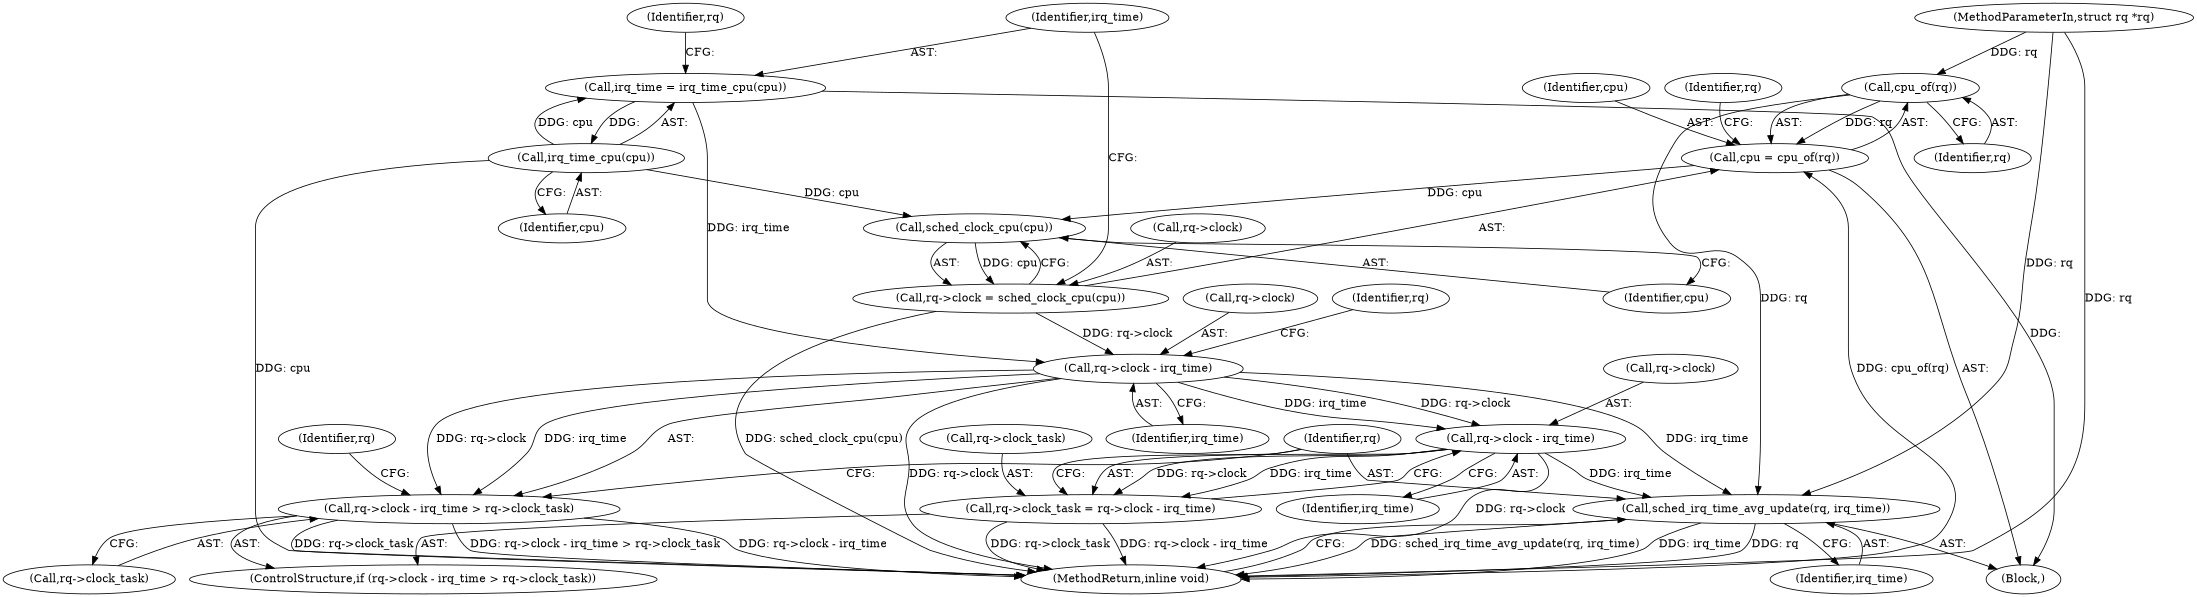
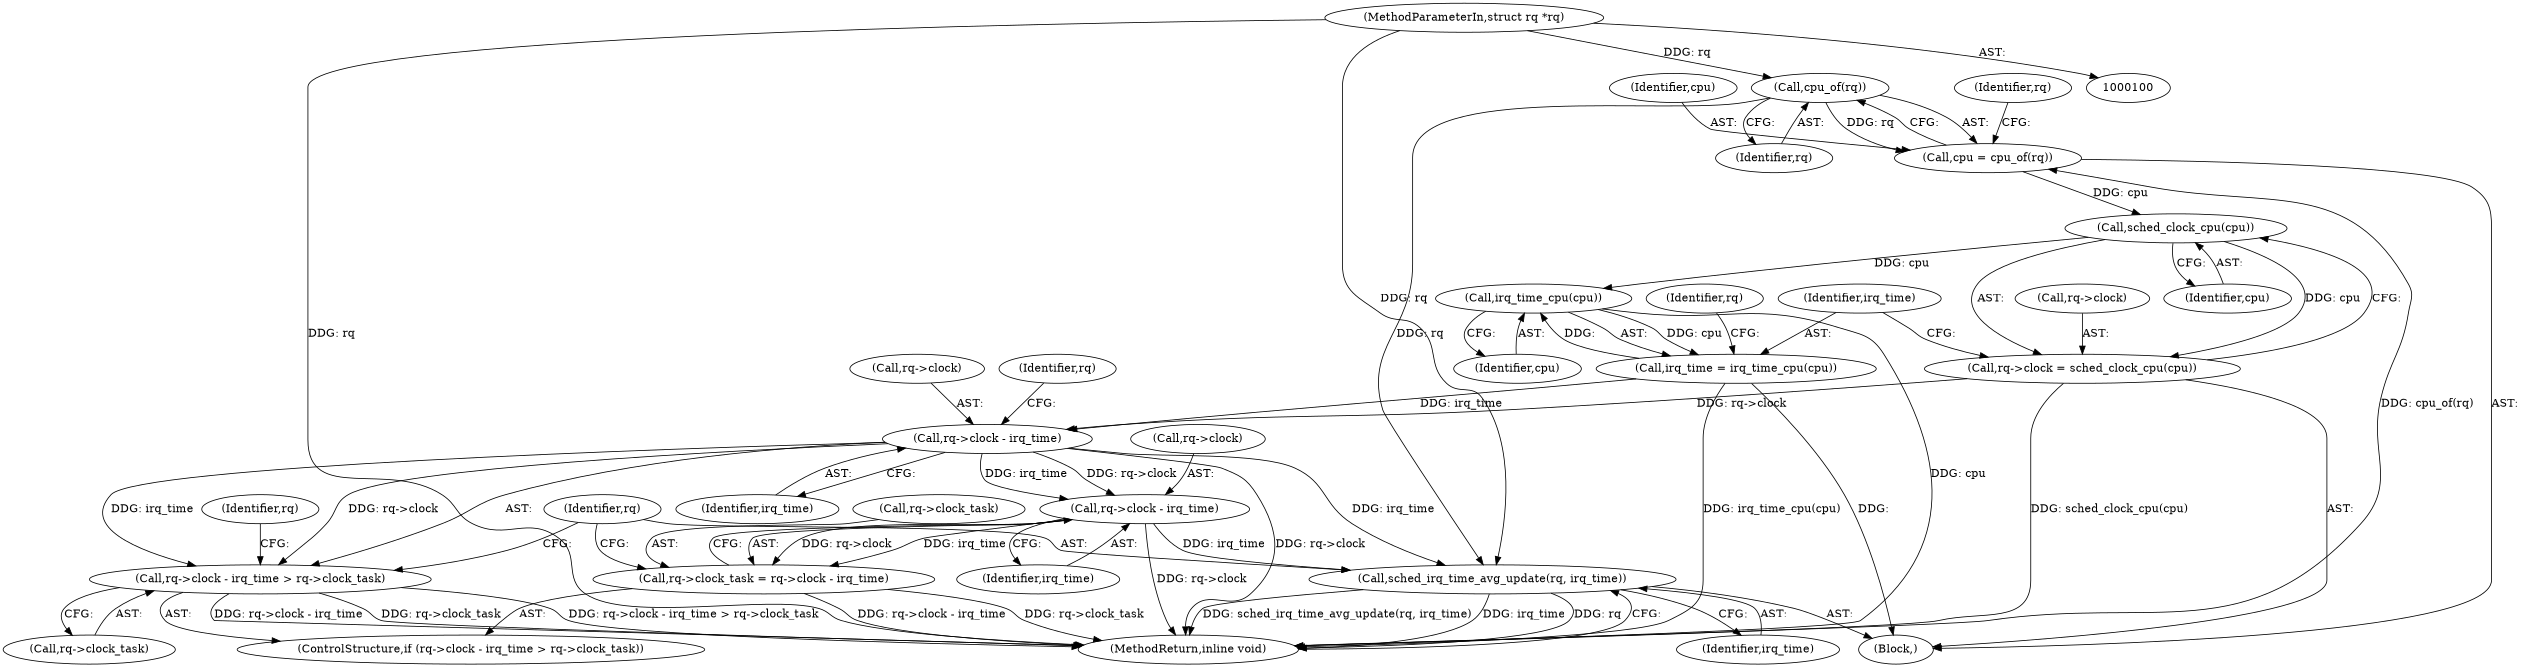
node "1000100": added
edge "(Call,cpu = cpu_of(rq))" -> "(Call,cpu_of(rq))": label "AST: " -> "CFG: "
edge "(Call,irq_time_cpu(cpu))" -> "(Call,sched_clock_cpu(cpu))": reversed
edge "(Call,rq->clock = sched_clock_cpu(cpu))" -> "(Call,cpu = cpu_of(rq))": now "(Call,rq->clock = sched_clock_cpu(cpu))" -> "(Block,)"
edge "(Call,irq_time = irq_time_cpu(cpu))" -> "(MethodReturn,inline void)": added, label "DDG: irq_time_cpu(cpu)"
